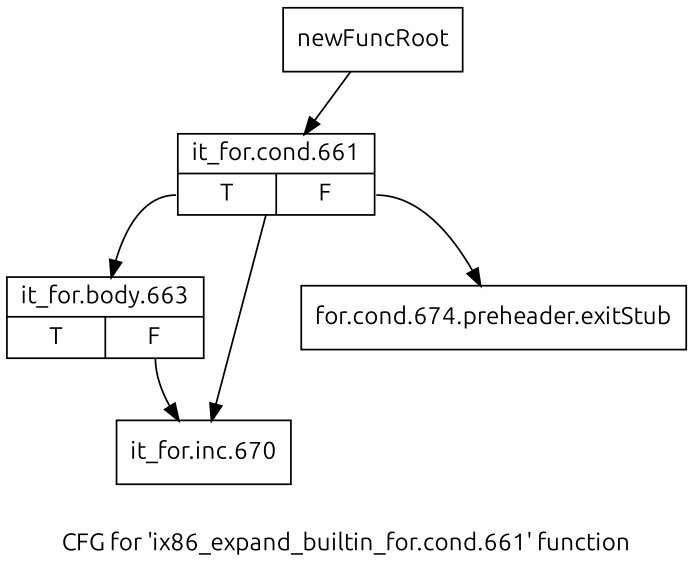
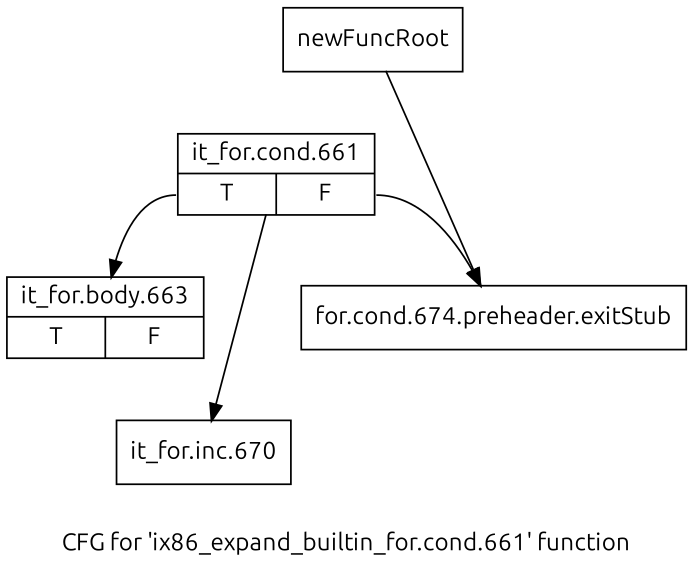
edge "newFuncRoot" -> "it_for.cond.661": now "newFuncRoot" -> "for.cond.674.preheader.exitStub"
edge "it_for.body.663" -> "it_for.inc.670": removed
